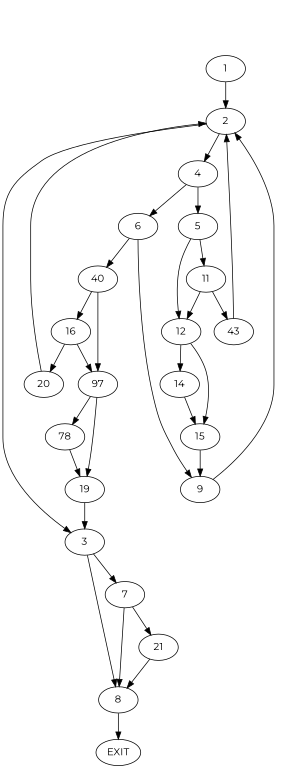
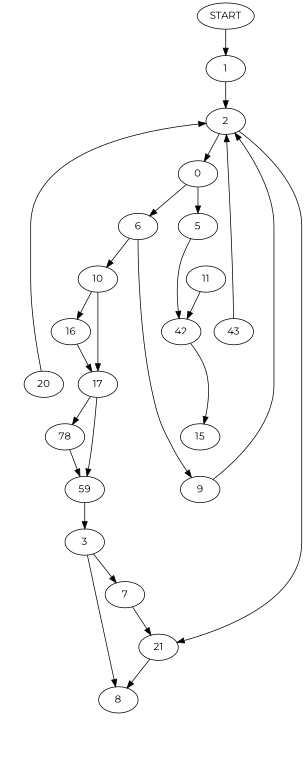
node "START": added
node "4": label "4" -> "0"
edge "5" -> "11": removed
edge "2" -> "3": now "2" -> "21"
node "40": label "40" -> "10"
edge "11" -> "43": removed
node "12": label "12" -> "42"
edge "16" -> "20": removed
node "97": label "97" -> "17"
node "14": removed
edge "15" -> "9": removed
node "19": label "19" -> "59"
edge "7" -> "8": removed
node "EXIT": removed
